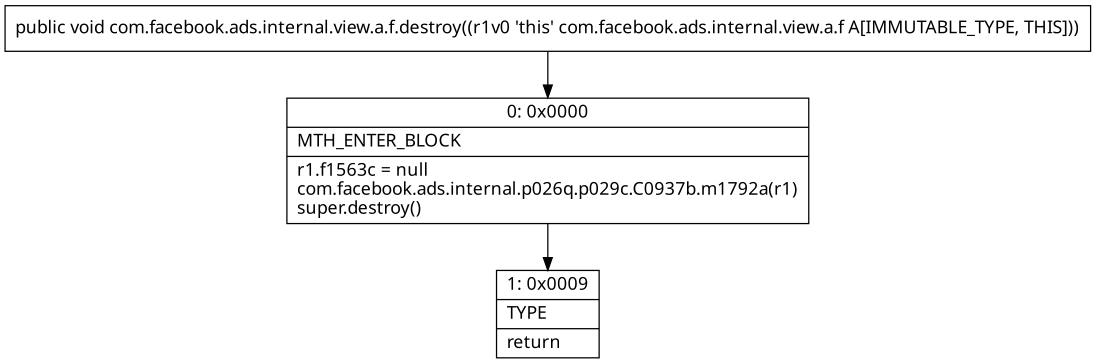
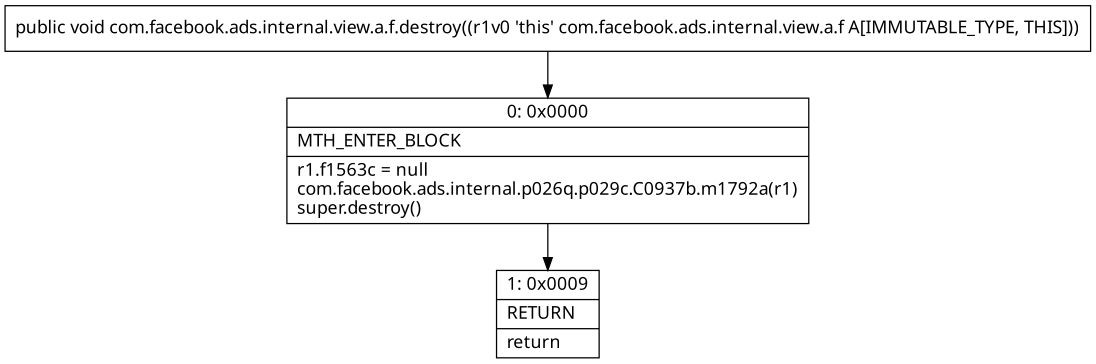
node "1: 0x0009": text "TYPE" -> "RETURN"
